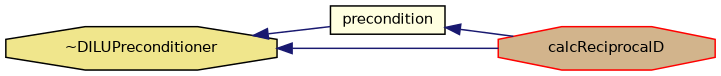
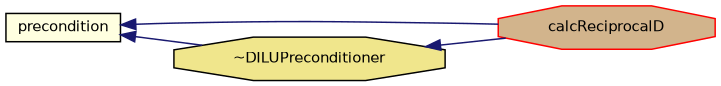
edge "precondition" -> "~DILUPreconditioner": reversed
